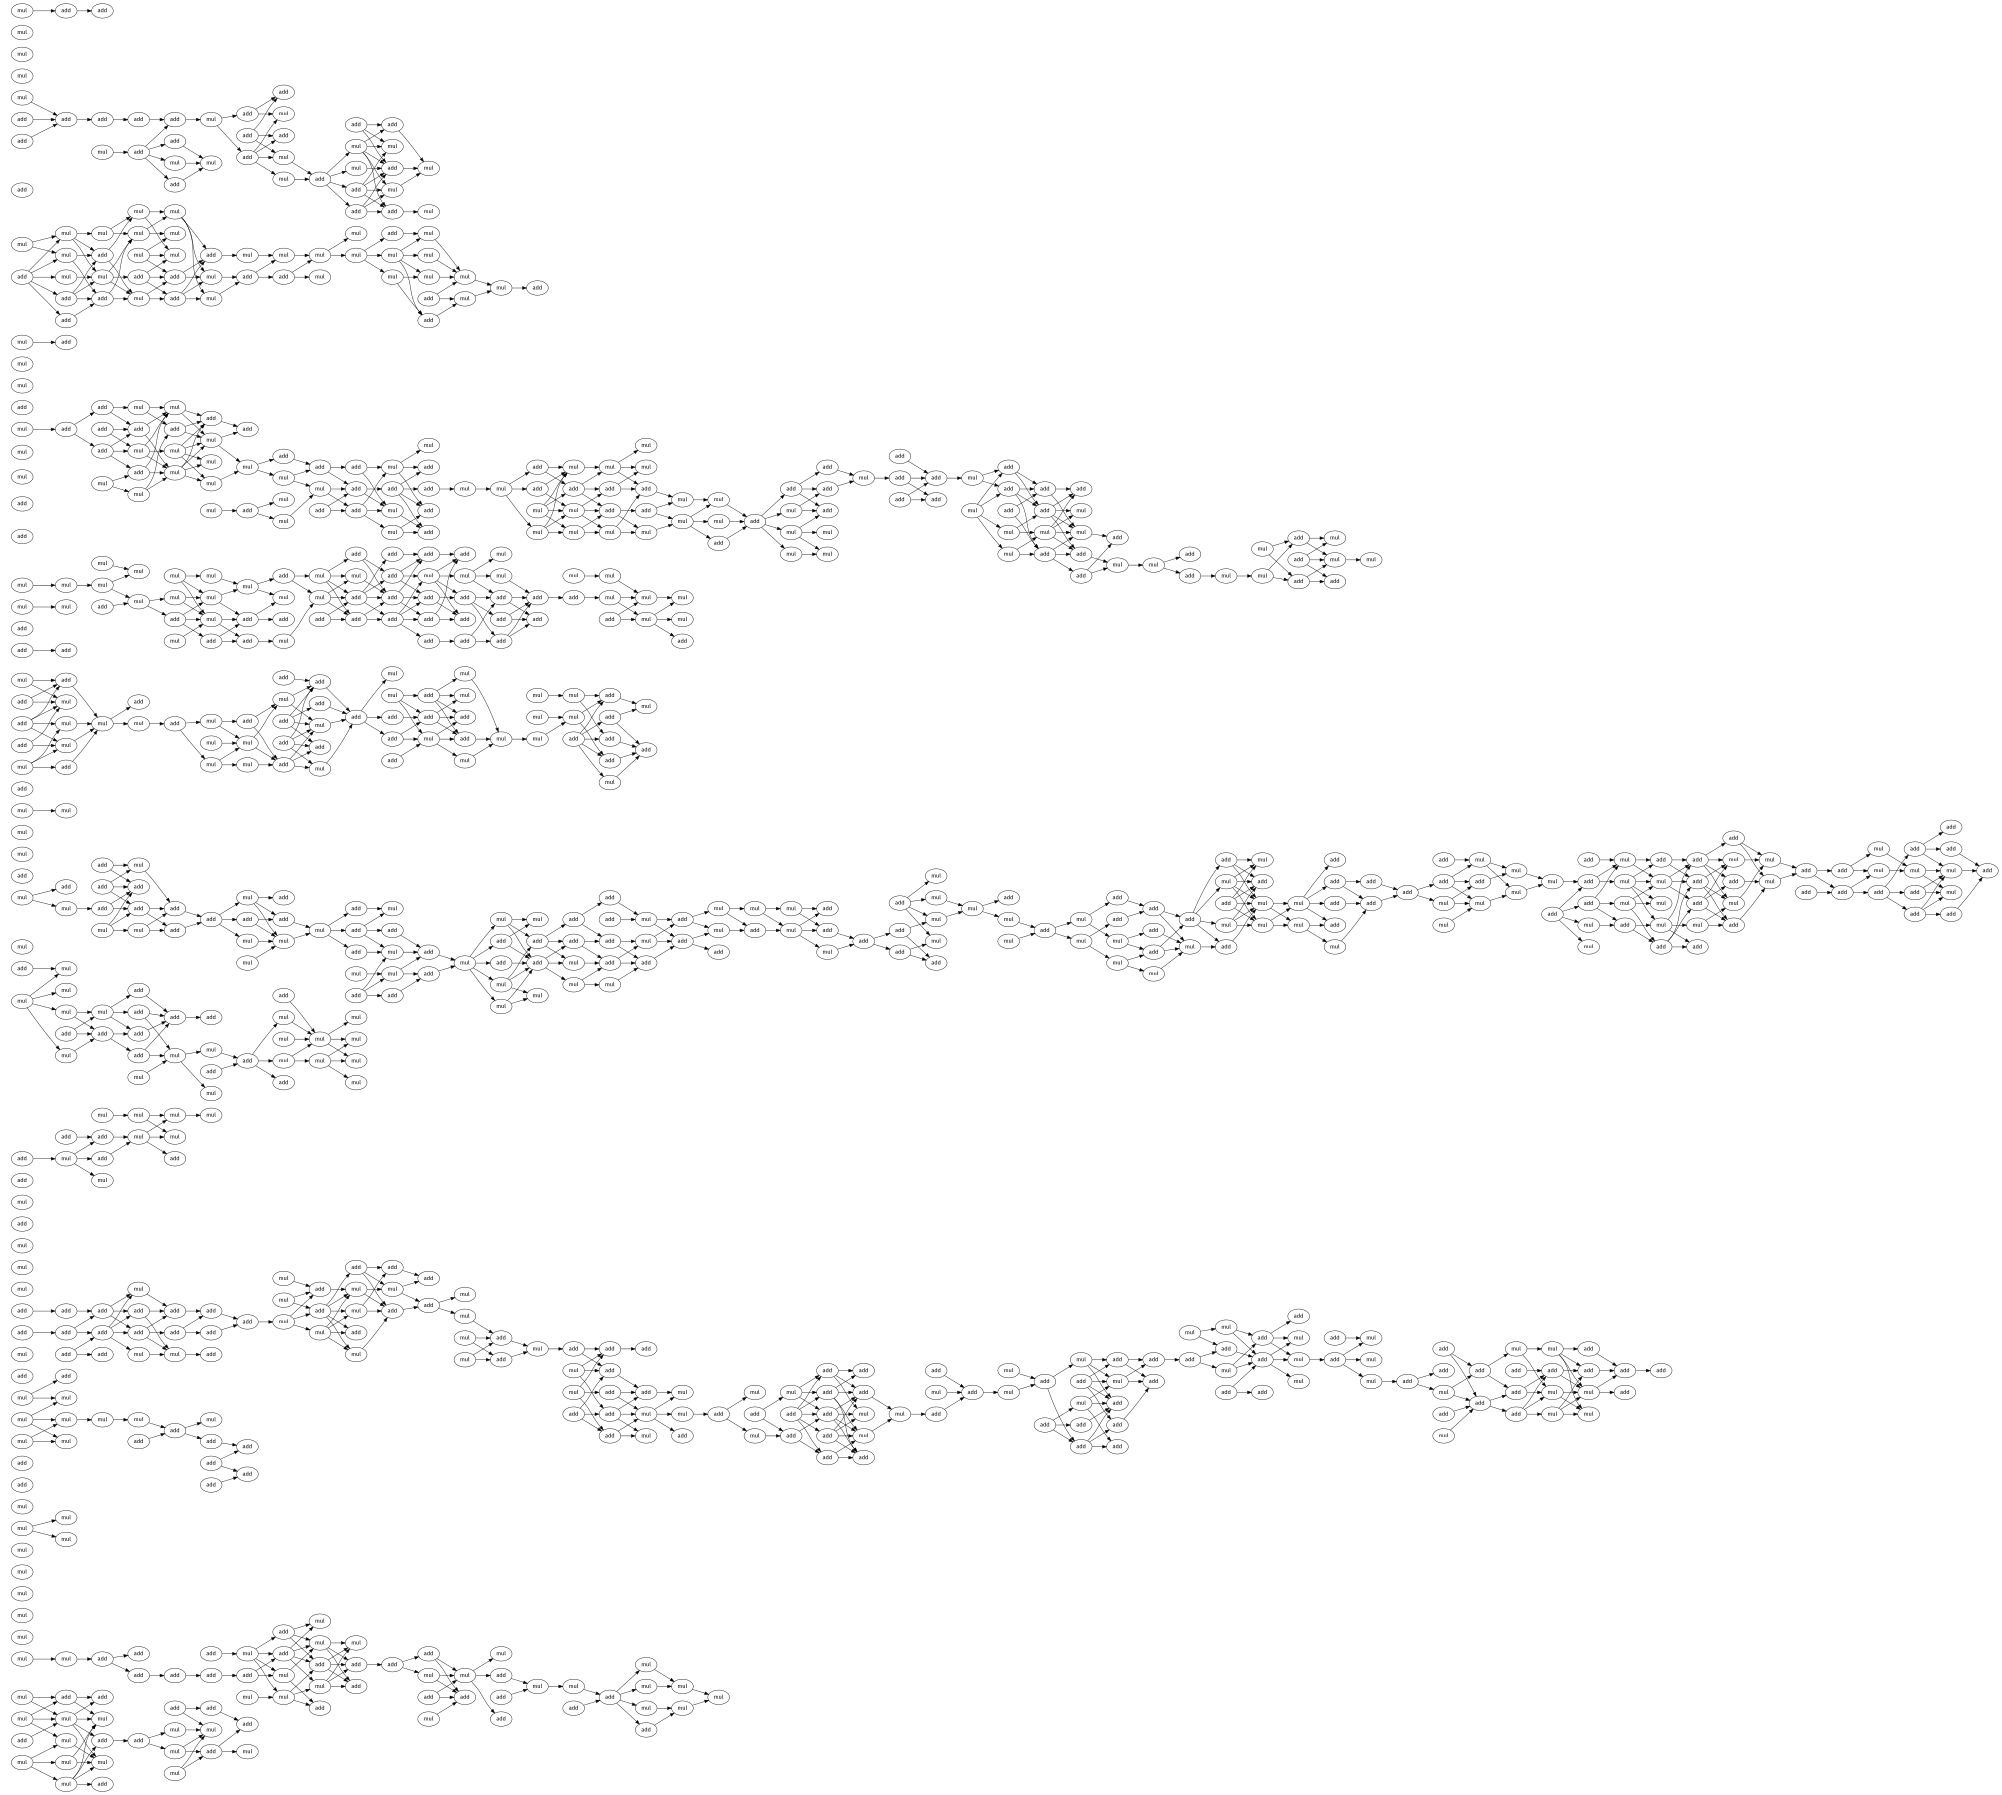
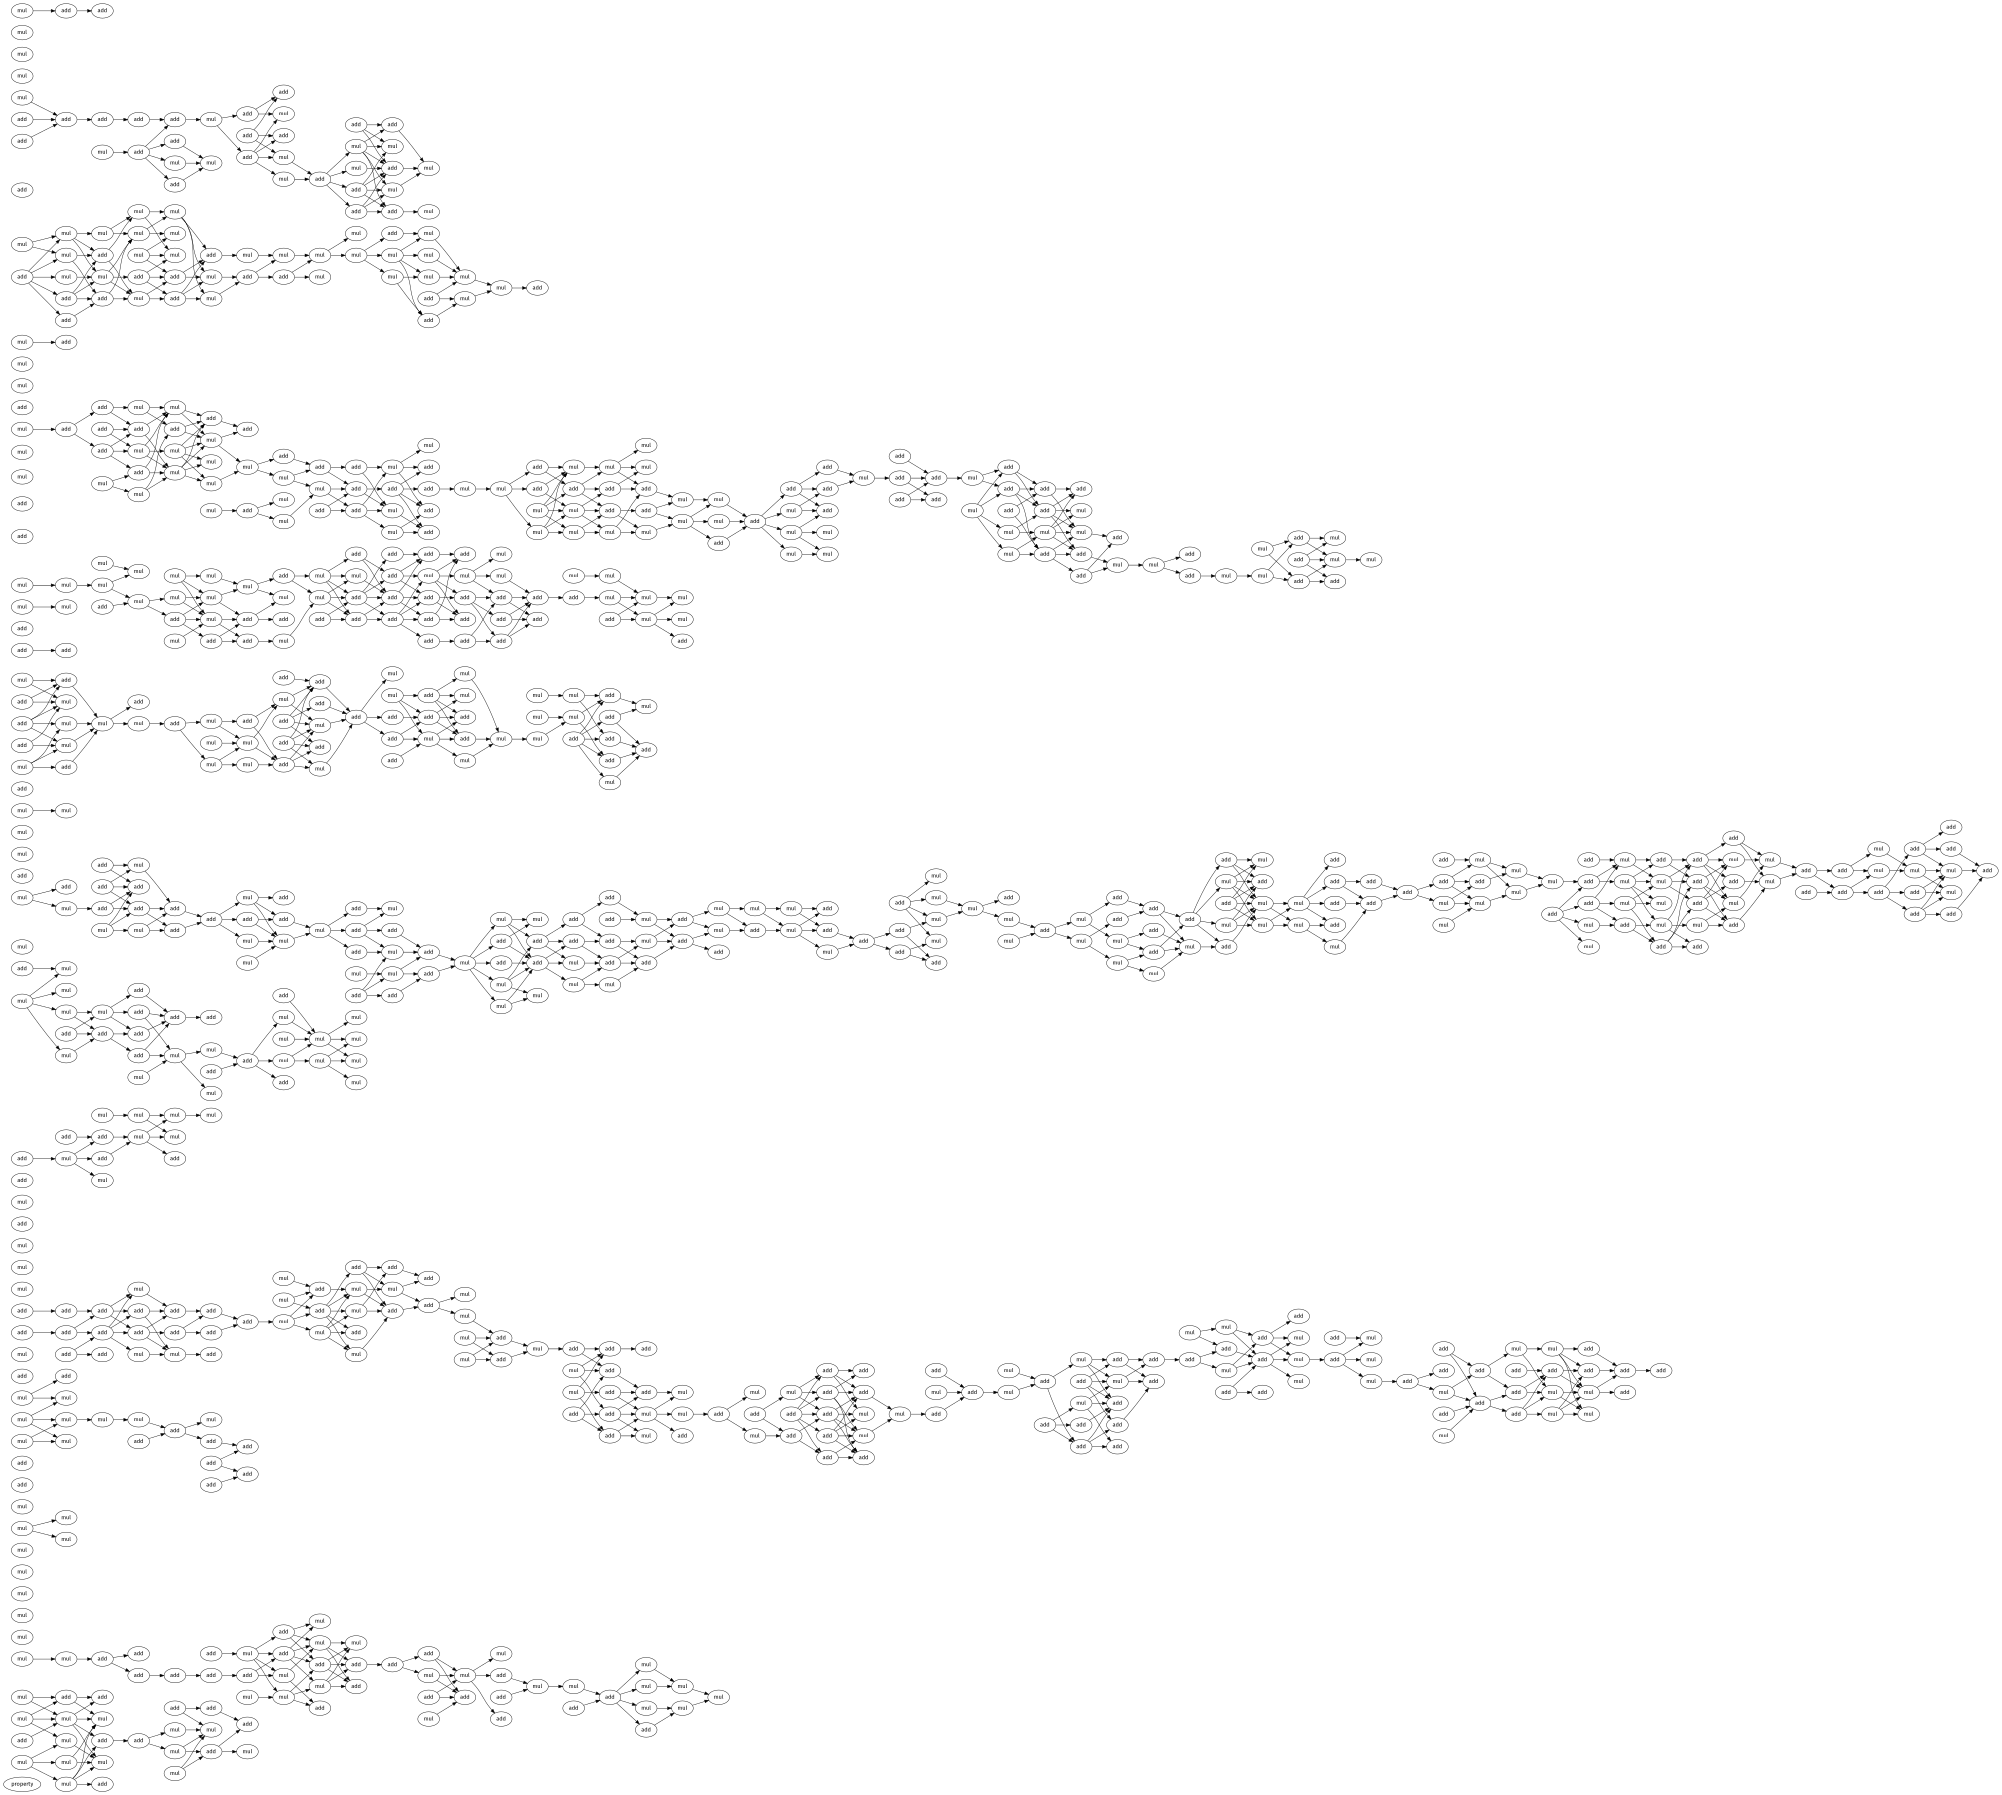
node "property": added
